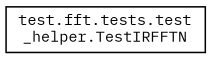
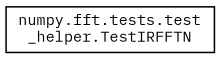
node "test.fft.tests.test _helper.TestIRFFTN": label "test.fft.tests.test _helper.TestIRFFTN" -> "numpy.fft.tests.test _helper.TestIRFFTN"
